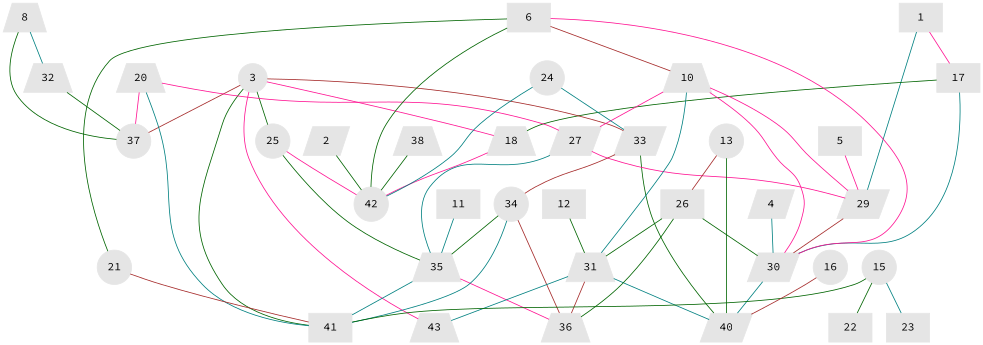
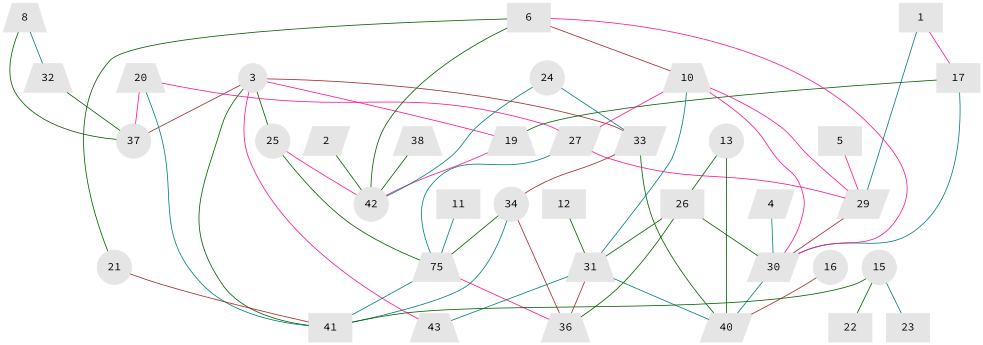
node "18": label "18" -> "19"
edge "13" -- "26": color brown -> darkgreen
node "35": label "35" -> "75"
